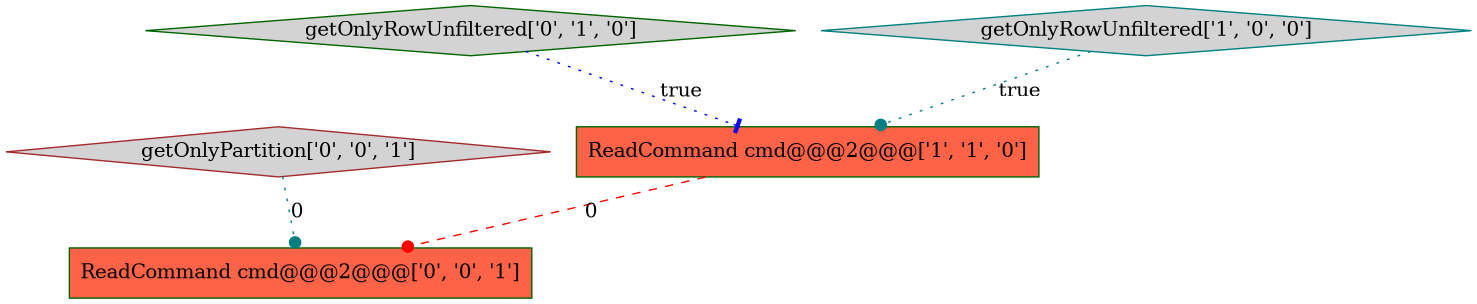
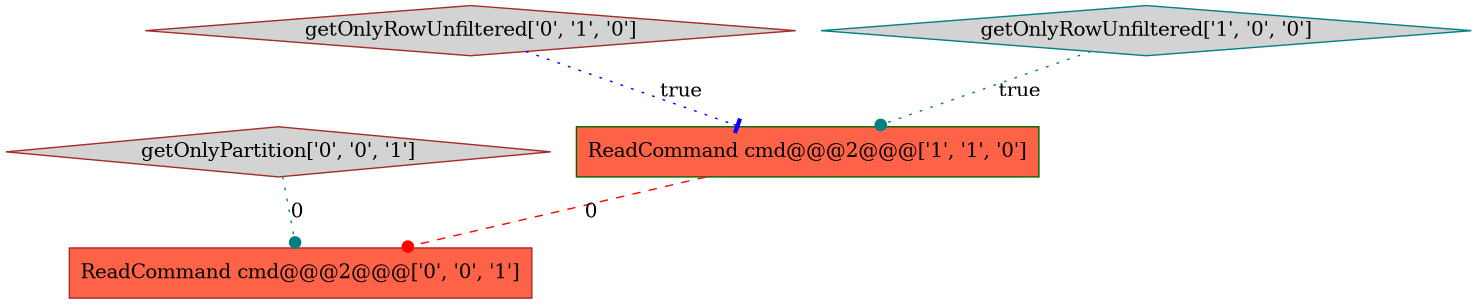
node "getOnlyRowUnfiltered['0', '1', '0']": color darkgreen -> brown
node "ReadCommand cmd@@@2@@@['0', '0', '1']": color darkgreen -> brown
